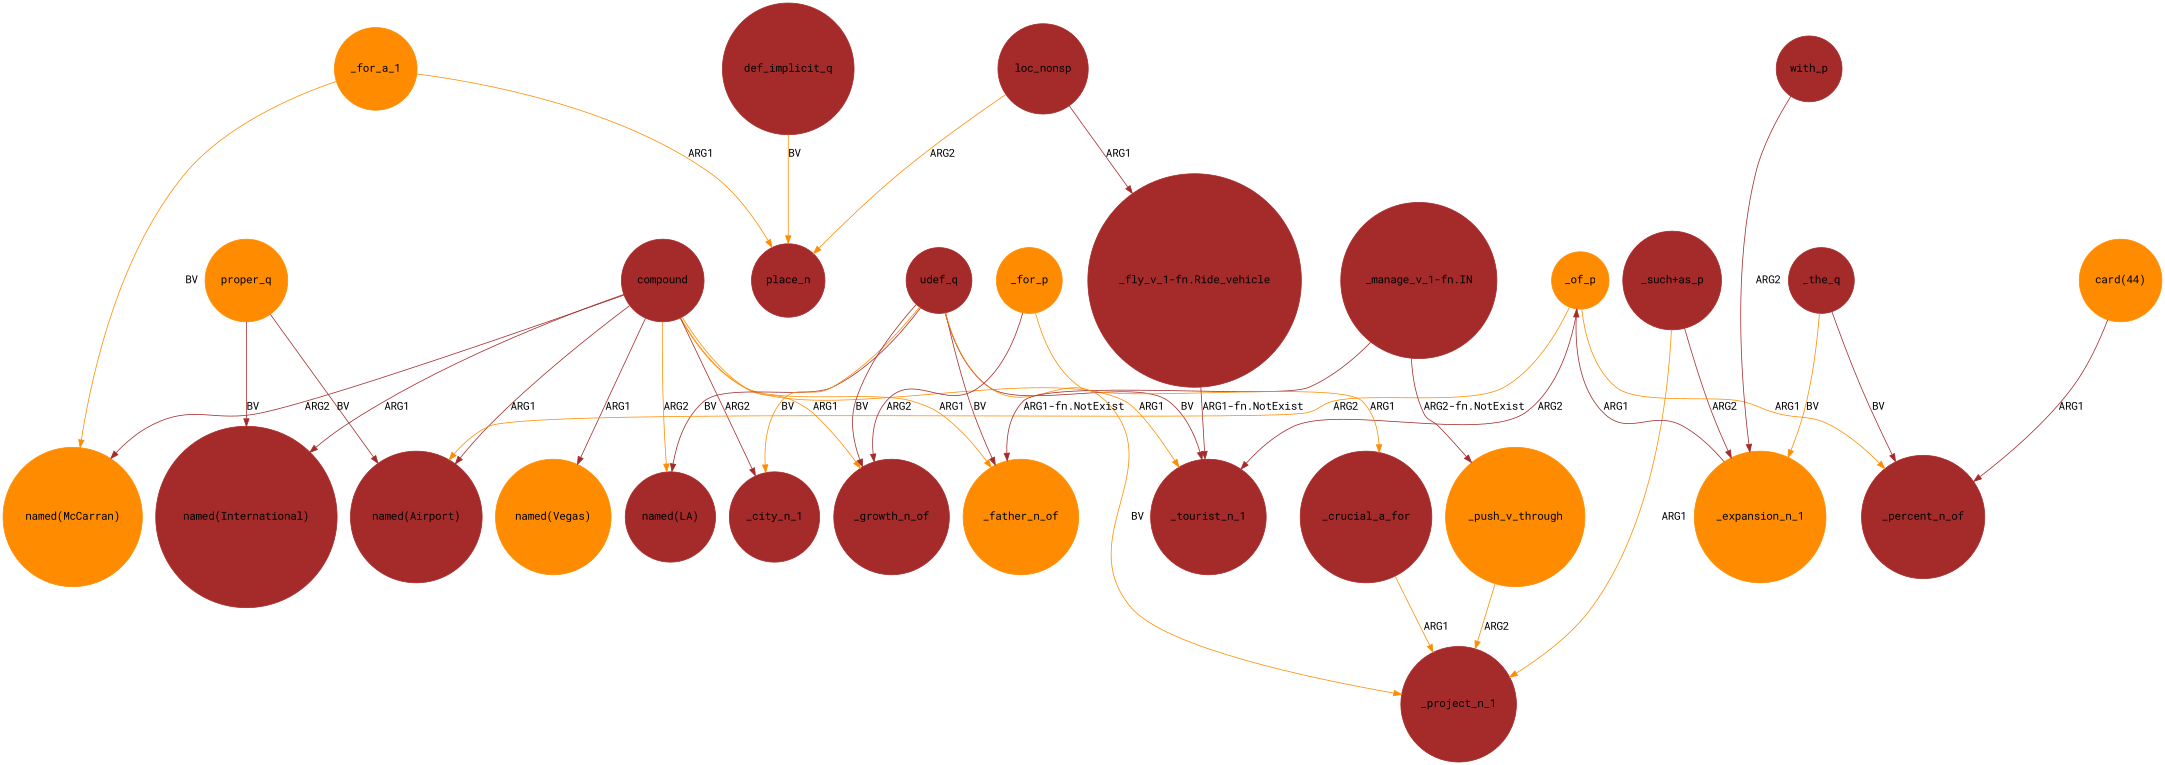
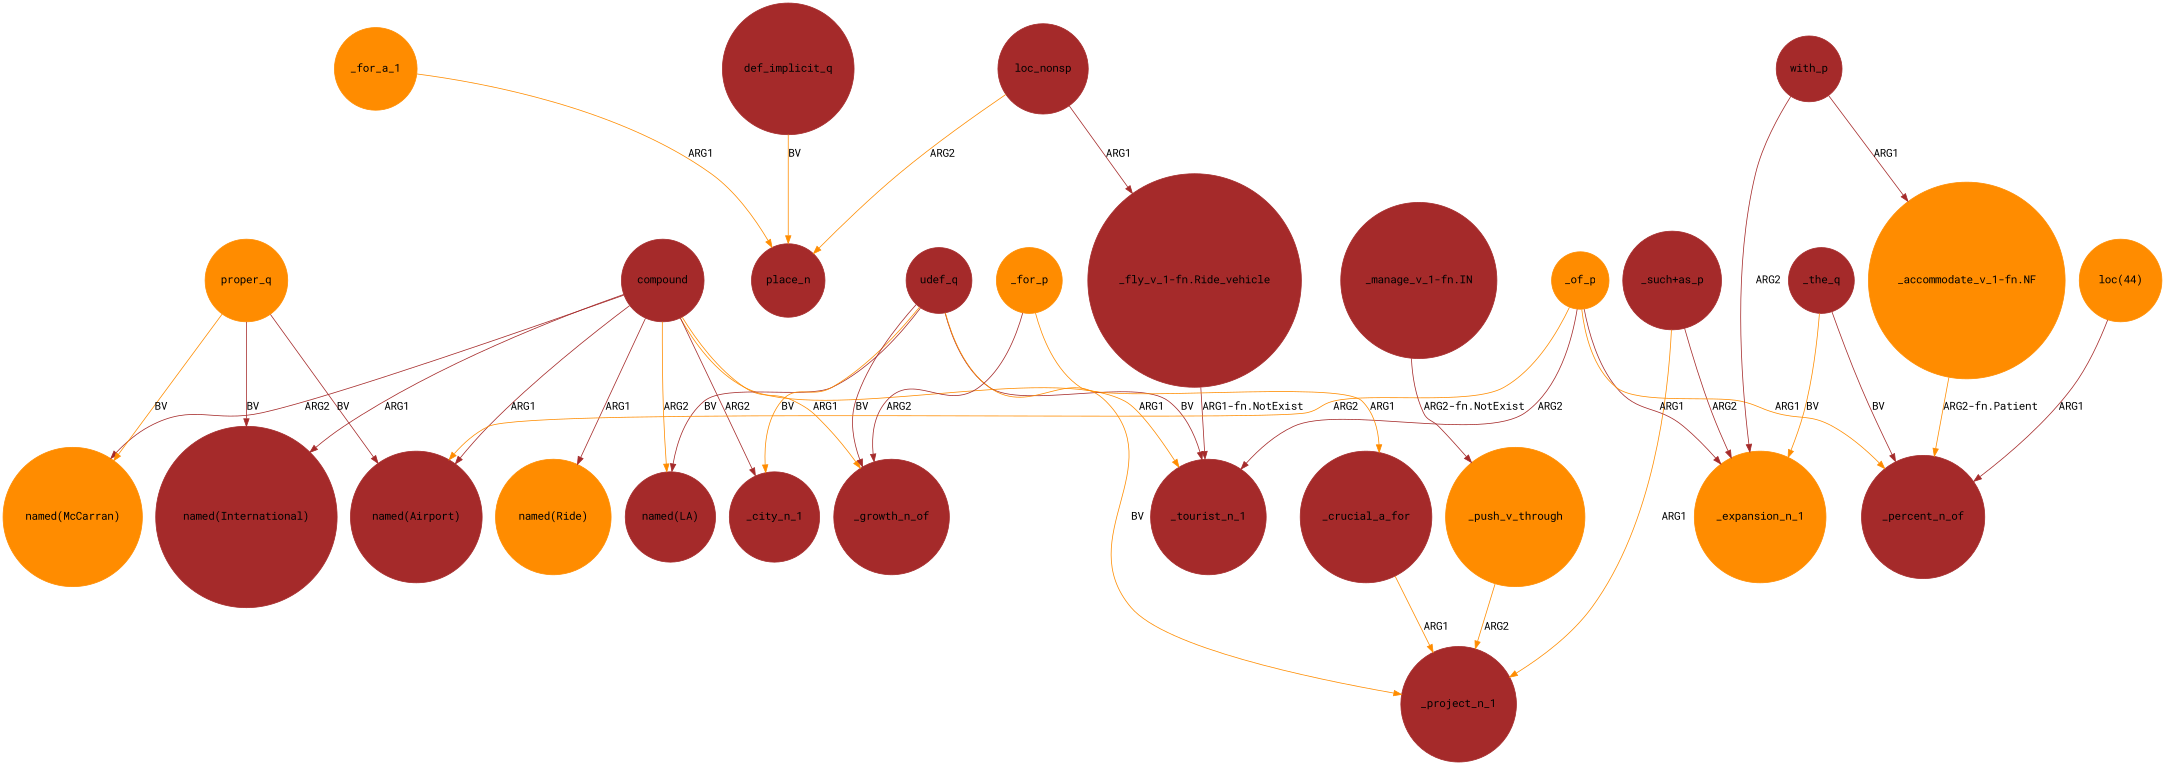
edge "_for_a_1" -> "named(McCarran)": now "proper_q" -> "named(McCarran)"
node "_accommodate_v_1-fn.NF": added
node "card(44)": label "card(44)" -> "loc(44)"
edge "_expansion_n_1" -> "_of_p": reversed
node "named(Vegas)": label "named(Vegas)" -> "named(Ride)"
node "_father_n_of": removed
